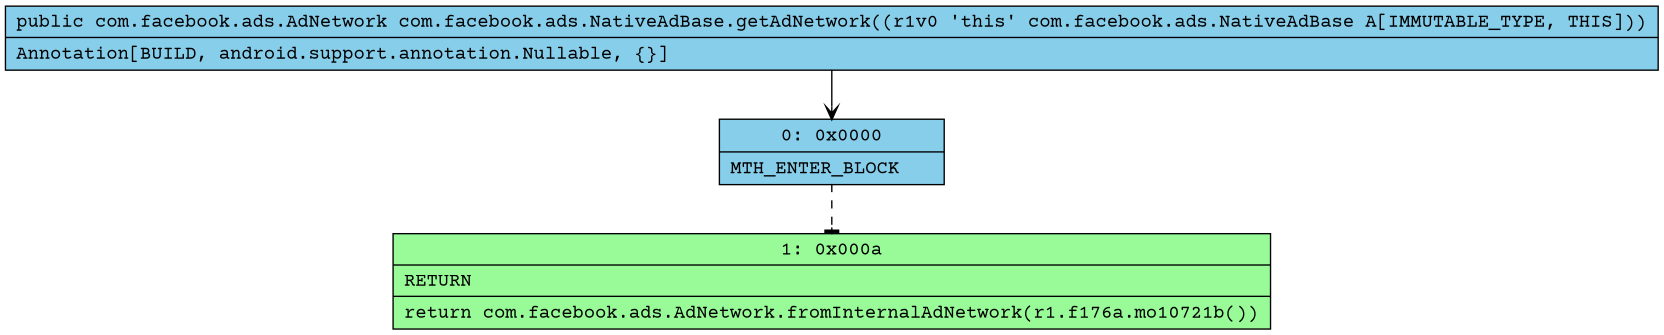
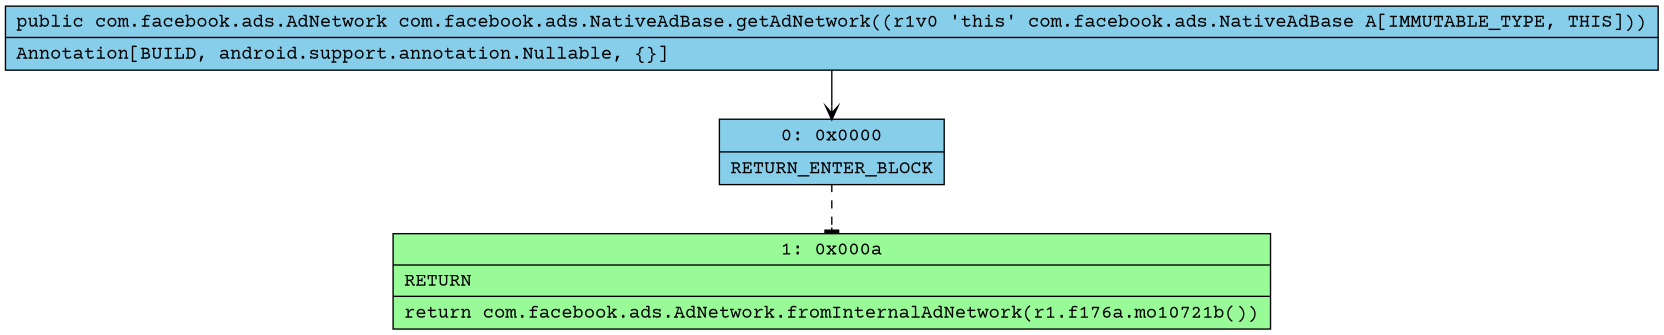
node "0: 0x0000": text "MTH_ENTER_BLOCK" -> "RETURN_ENTER_BLOCK"
